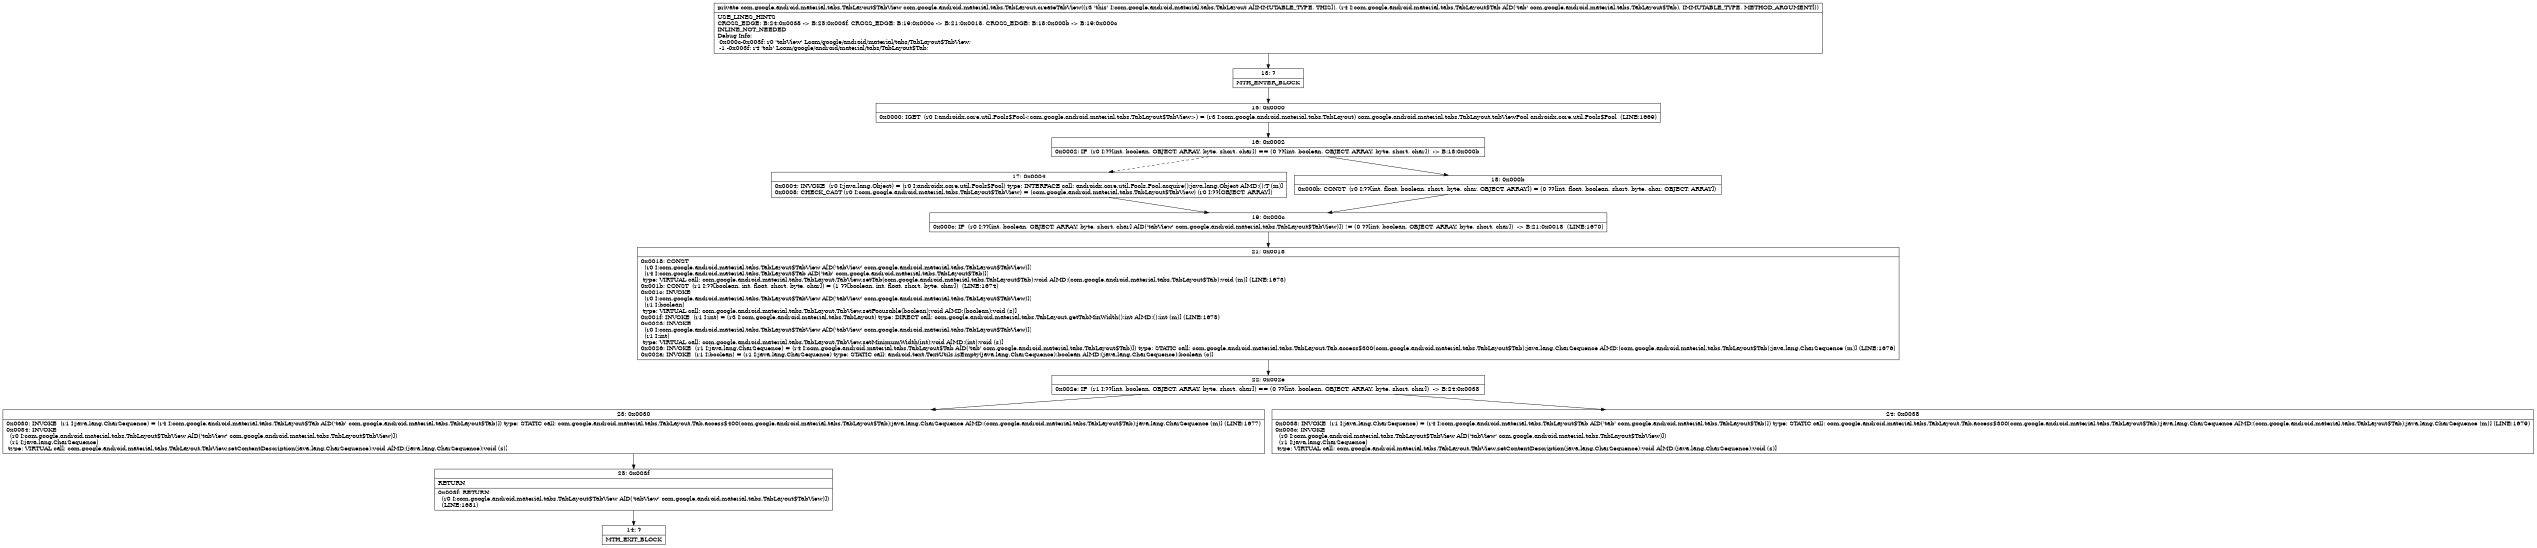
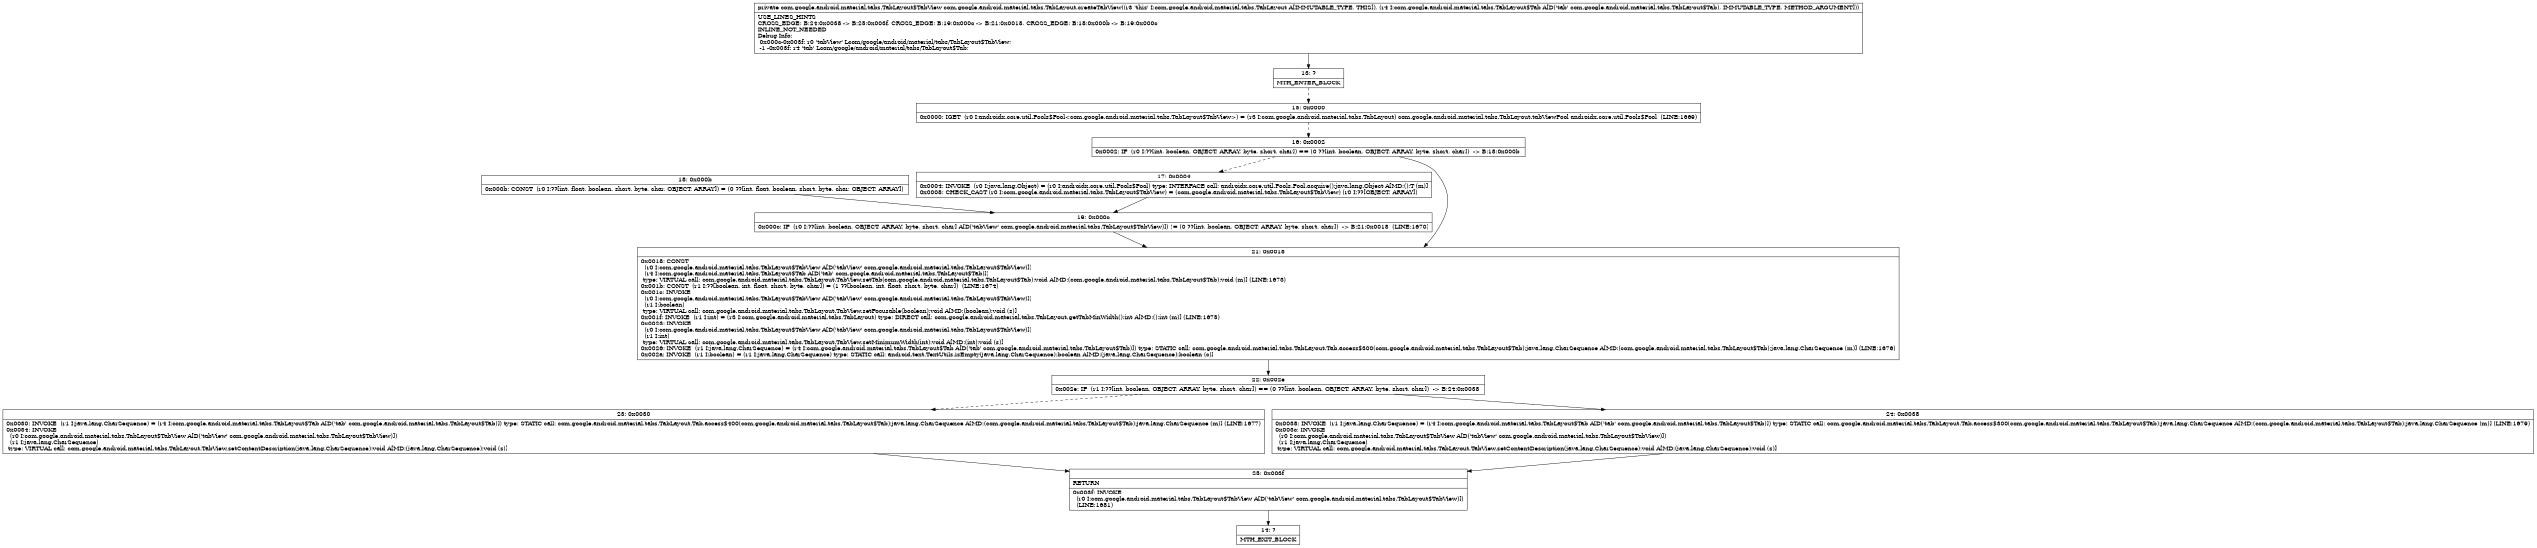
edge "13: ?" -> "15: 0x0000": style solid -> dashed
edge "15: 0x0000" -> "16: 0x0002": style solid -> dashed
edge "16: 0x0002" -> "18: 0x000b": now "16: 0x0002" -> "21: 0x0018"
edge "22: 0x002e" -> "23: 0x0030": style solid -> dashed
edge "24: 0x0038" -> "25: 0x003f": added
node "25: 0x003f": text "0x003f: RETURN" -> "0x003f: INVOKE"
